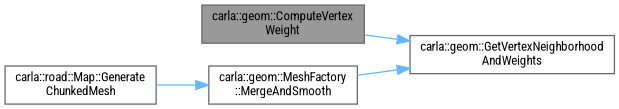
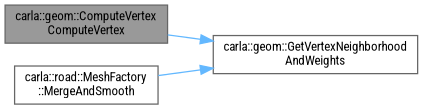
node "carla::geom::ComputeVertex Weight": label "carla::geom::ComputeVertex Weight" -> "carla::geom::ComputeVertex ComputeVertex"
node "carla::road::Map::Generate ChunkedMesh": removed
node "carla::geom::MeshFactory ::MergeAndSmooth": label "carla::geom::MeshFactory ::MergeAndSmooth" -> "carla::road::MeshFactory ::MergeAndSmooth"
